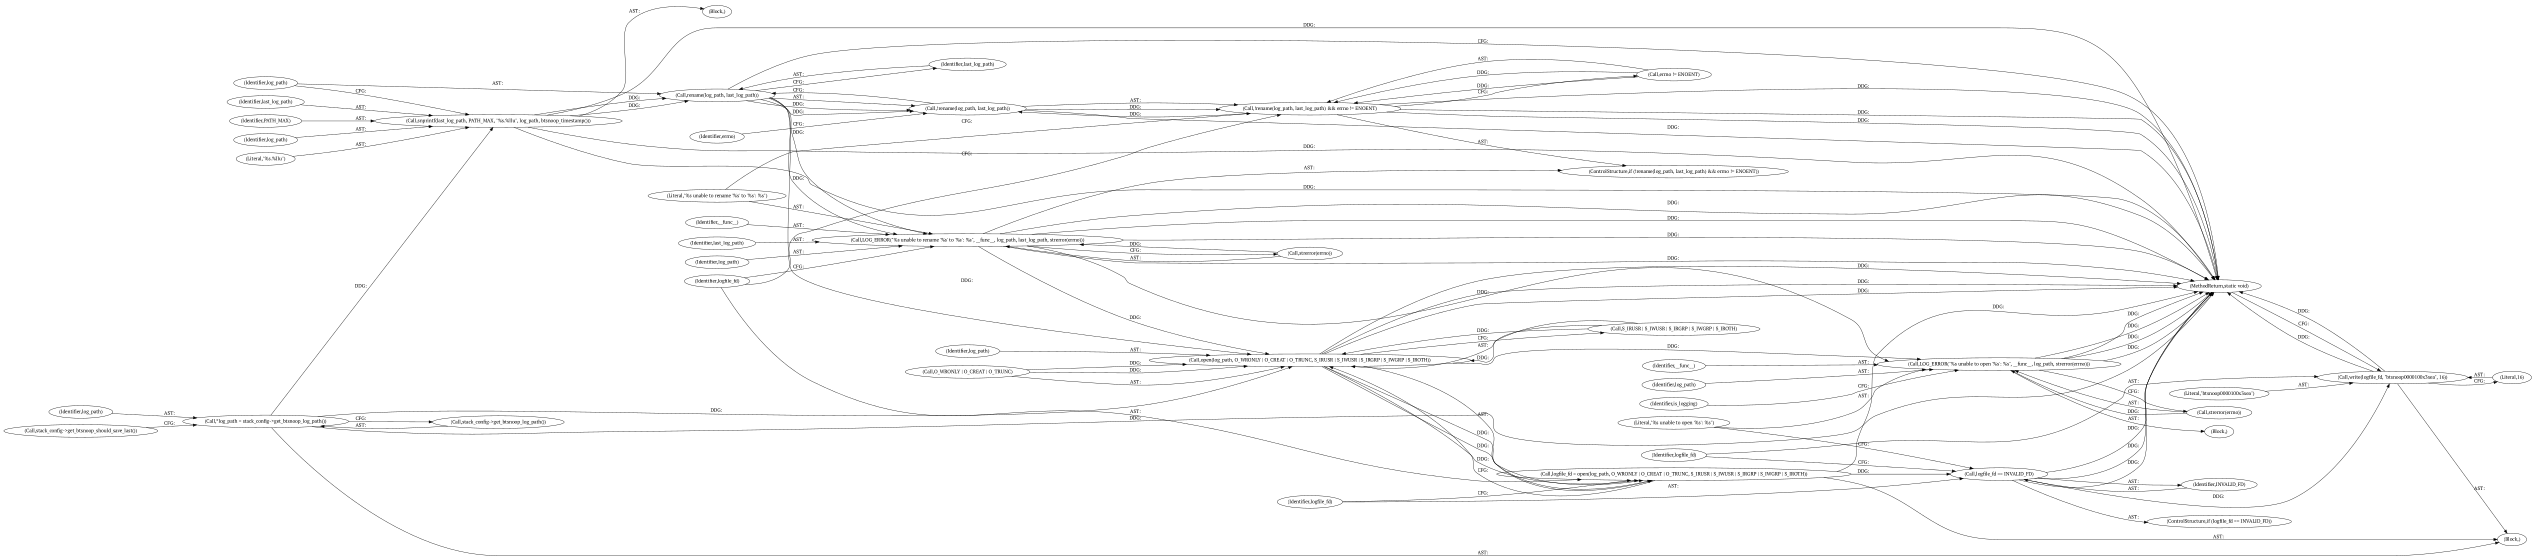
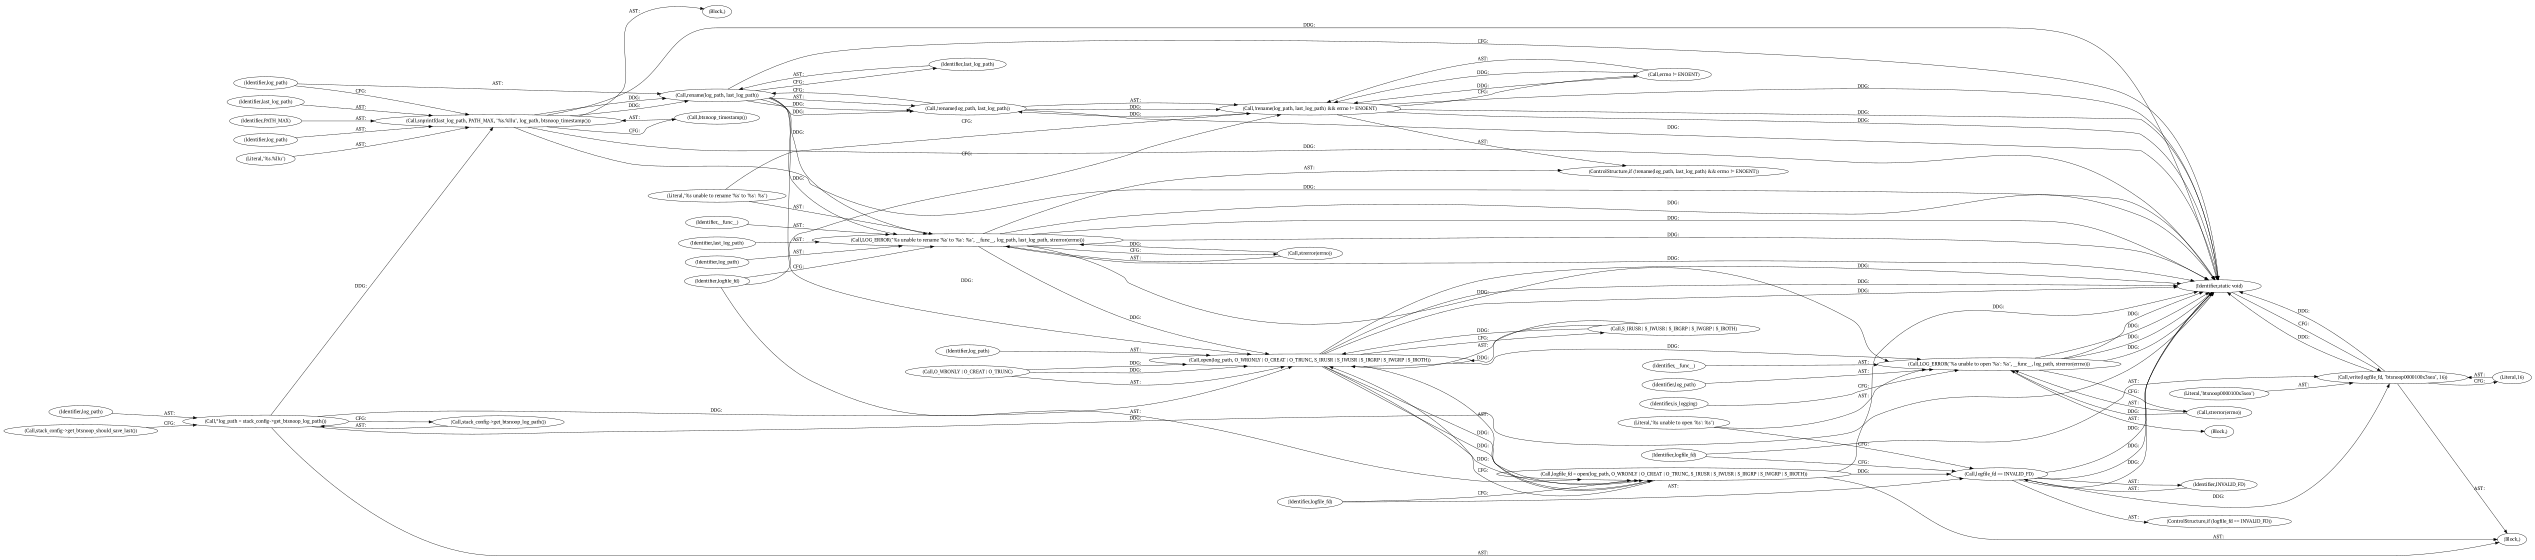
node "(Call,btsnoop_timestamp())": added
node "(Identifier,errno)": removed
node "(MethodReturn,static void)": label "(MethodReturn,static void)" -> "(Identifier,static void)"
